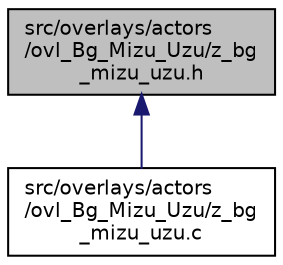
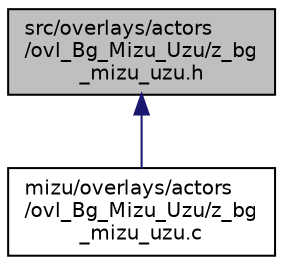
node "src/overlays/actors /ovl_Bg_Mizu_Uzu/z_bg _mizu_uzu.c": label "src/overlays/actors /ovl_Bg_Mizu_Uzu/z_bg _mizu_uzu.c" -> "mizu/overlays/actors /ovl_Bg_Mizu_Uzu/z_bg _mizu_uzu.c"
